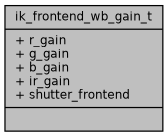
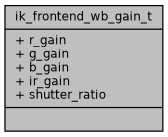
node "ik_frontend_wb_gain_t": text "+ shutter_frontend" -> "+ shutter_ratio"
